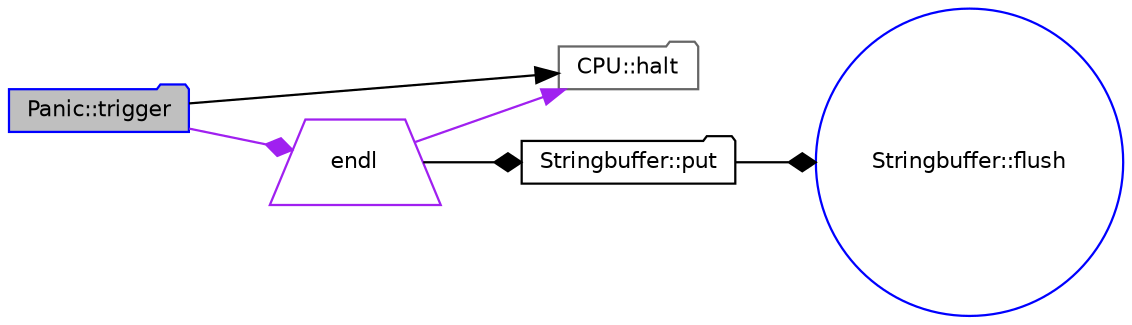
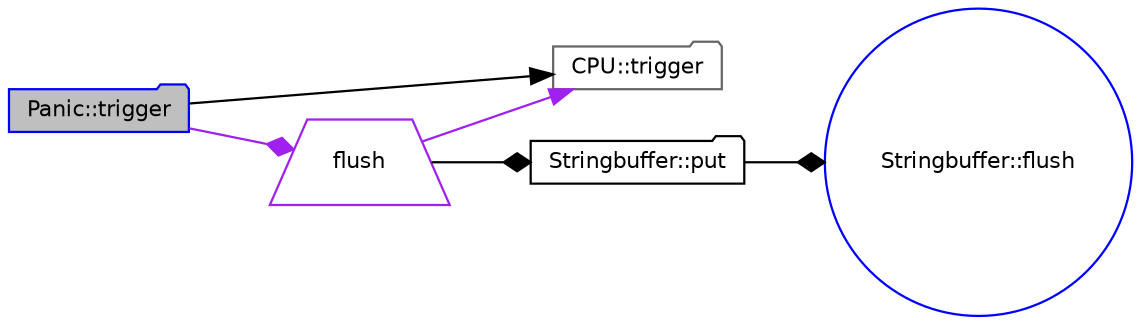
node "CPU::halt": label "CPU::halt" -> "CPU::trigger"
node "endl": label "endl" -> "flush"
